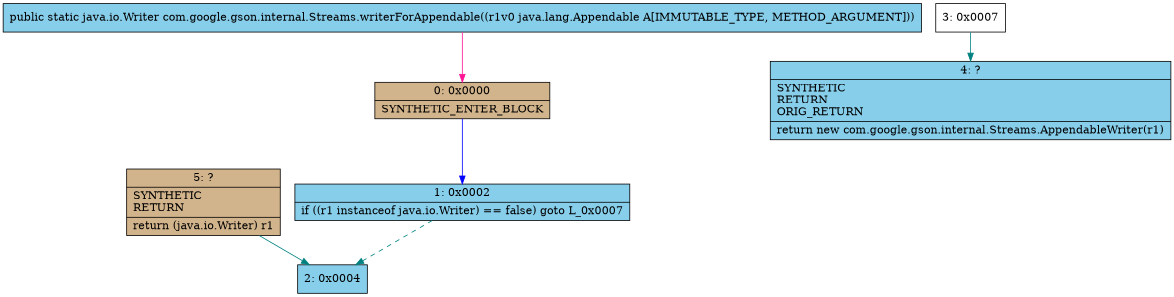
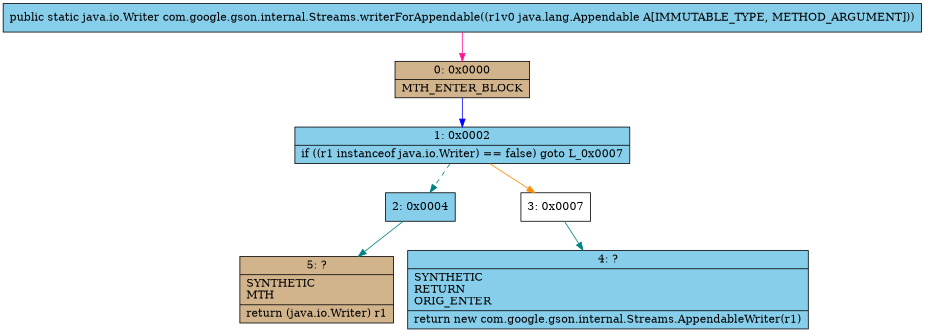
node "0: 0x0000": text "SYNTHETIC_ENTER_BLOCK" -> "MTH_ENTER_BLOCK"
node "4: ?": text "ORIG_RETURN" -> "ORIG_ENTER"
edge "1: 0x0002" -> "3: 0x0007": added
node "5: ?": text "RETURN" -> "MTH"
edge "5: ?" -> "2: 0x0004": reversed
